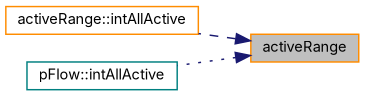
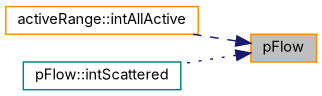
node "activeRange": label "activeRange" -> "pFlow"
node "pFlow::intAllActive": label "pFlow::intAllActive" -> "pFlow::intScattered"
